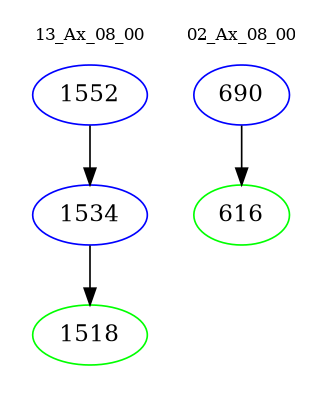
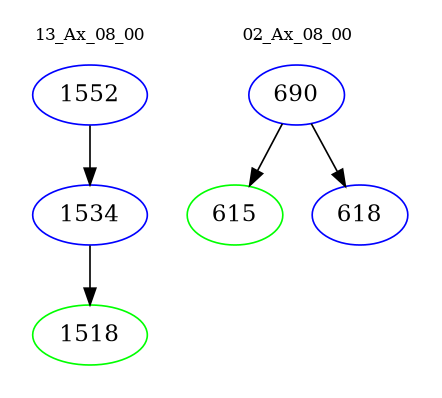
node "616": label "616" -> "615"
node "618": added
